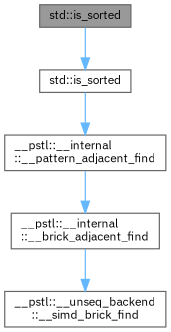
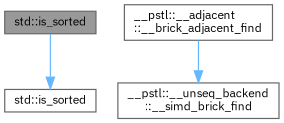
node "__pstl::__internal ::__pattern_adjacent_find": removed
node "__pstl::__internal ::__brick_adjacent_find": label "__pstl::__internal ::__brick_adjacent_find" -> "__pstl::__adjacent ::__brick_adjacent_find"
